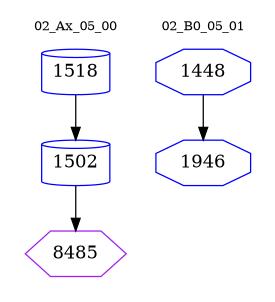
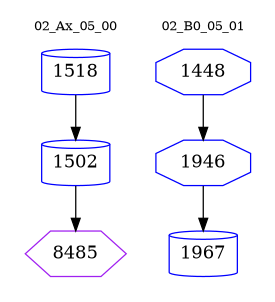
node "1967": added
